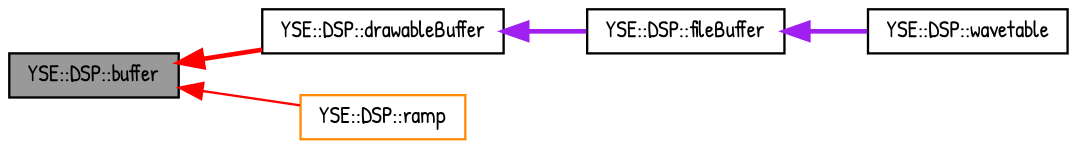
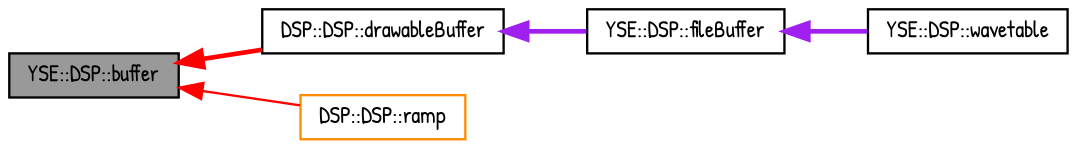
node "YSE::DSP::drawableBuffer": label "YSE::DSP::drawableBuffer" -> "DSP::DSP::drawableBuffer"
node "YSE::DSP::ramp": label "YSE::DSP::ramp" -> "DSP::DSP::ramp"
